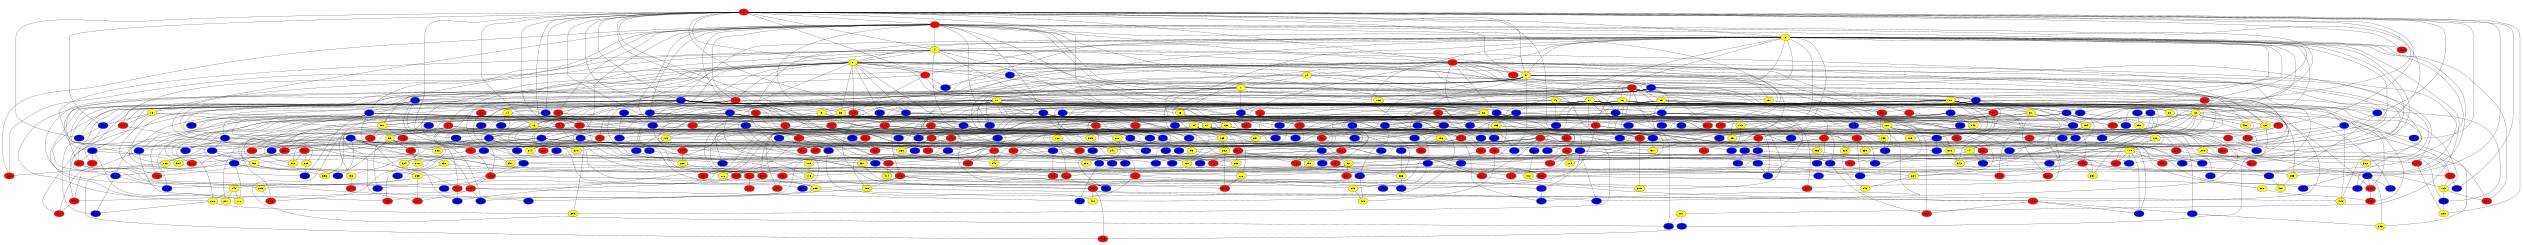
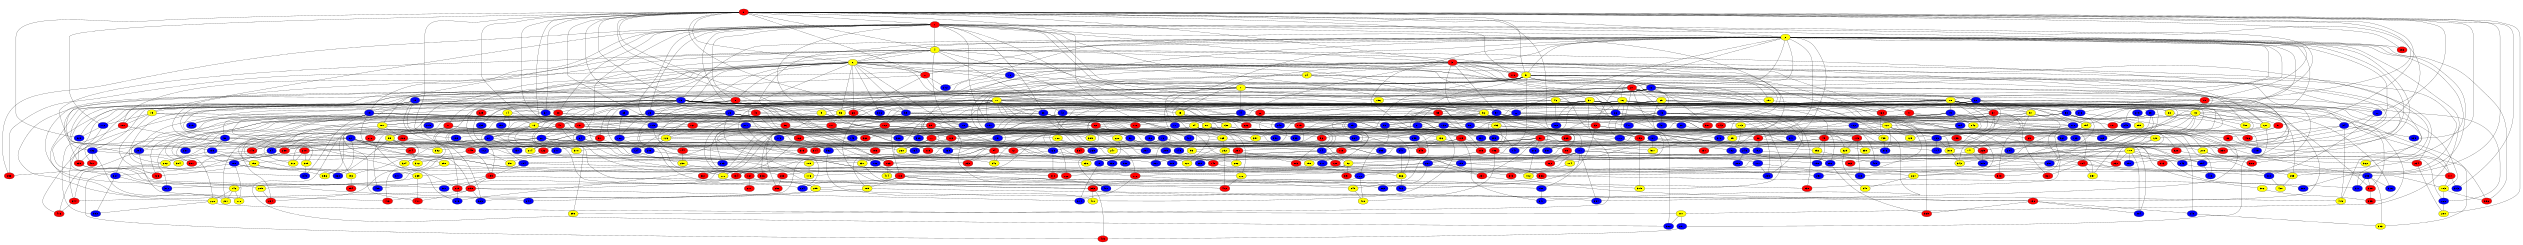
edge "24" -- "7": now "5" -- "7"
edge "29" -- "439": now "5" -- "439"
edge "114" -- "402": added
edge "228" -- "398": now "228" -- "207"
